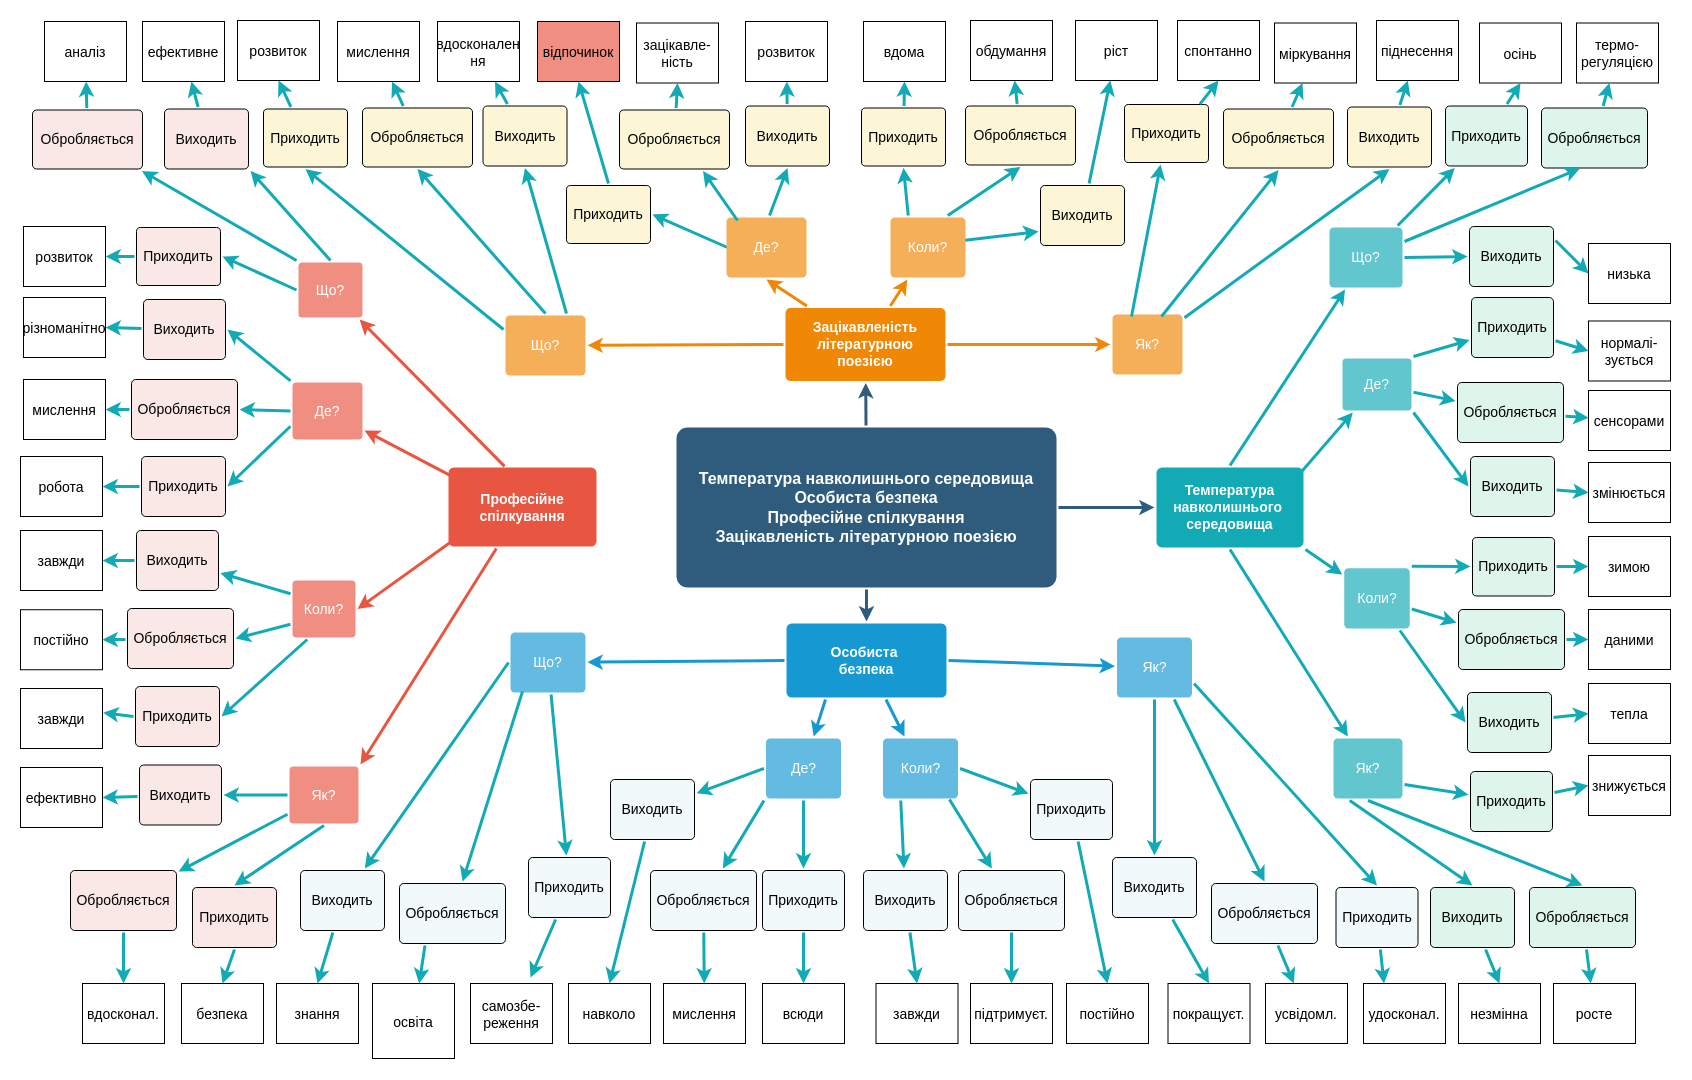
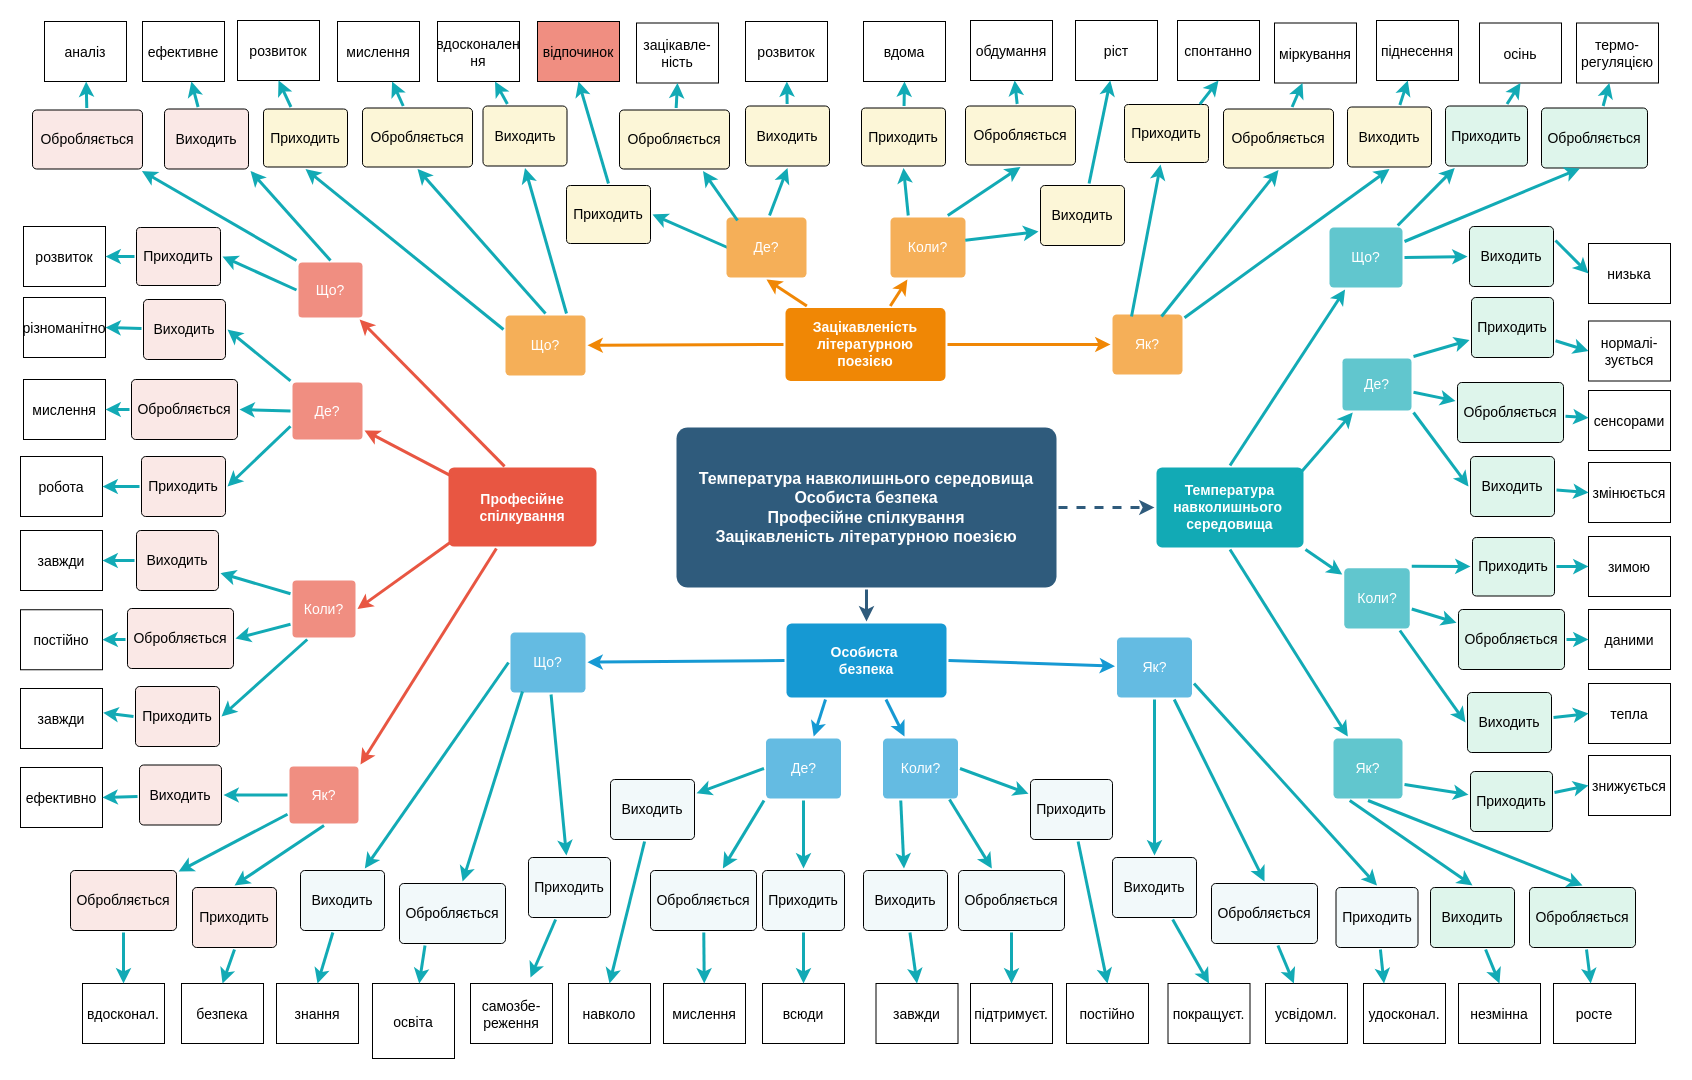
edge "Температура навколишнього середовища Особиста безпека Професійне спілкування Зацікавленість літературною поезією" -> "Зацікавленість літературною поезією": removed
edge "Температура навколишнього середовища Особиста безпека Професійне спілкування Зацікавленість літературною поезією" -> "Температура навколишнього середовища": style solid -> dashed
